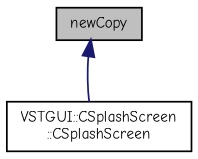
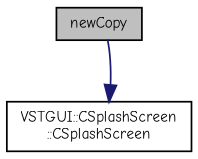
edge "VSTGUI::CSplashScreen ::CSplashScreen" -> "newCopy": reversed
